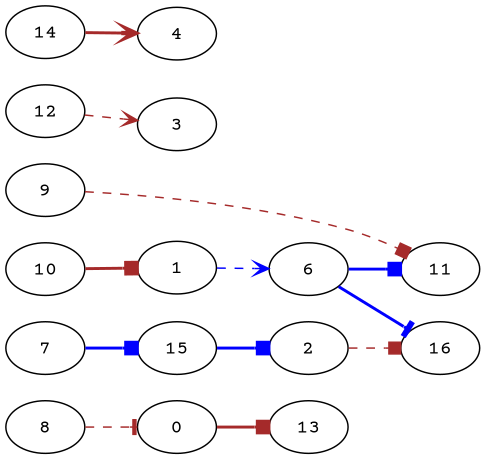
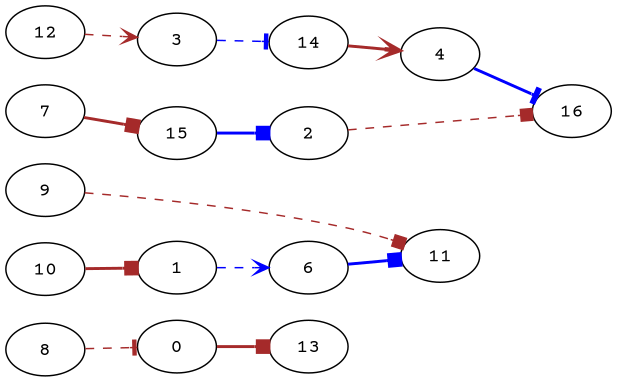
edge "3" -> "14": added
edge "6" -> "16": now "4" -> "16"
edge "7" -> "15": color blue -> brown
